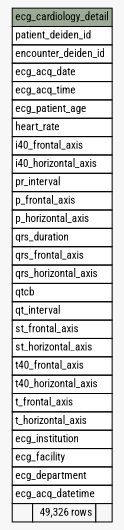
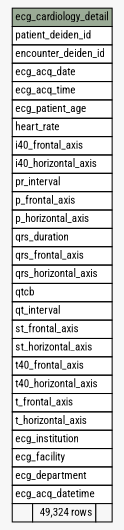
node "ecg_cardiology_detail": text "49,326 rows" -> "49,324 rows"
